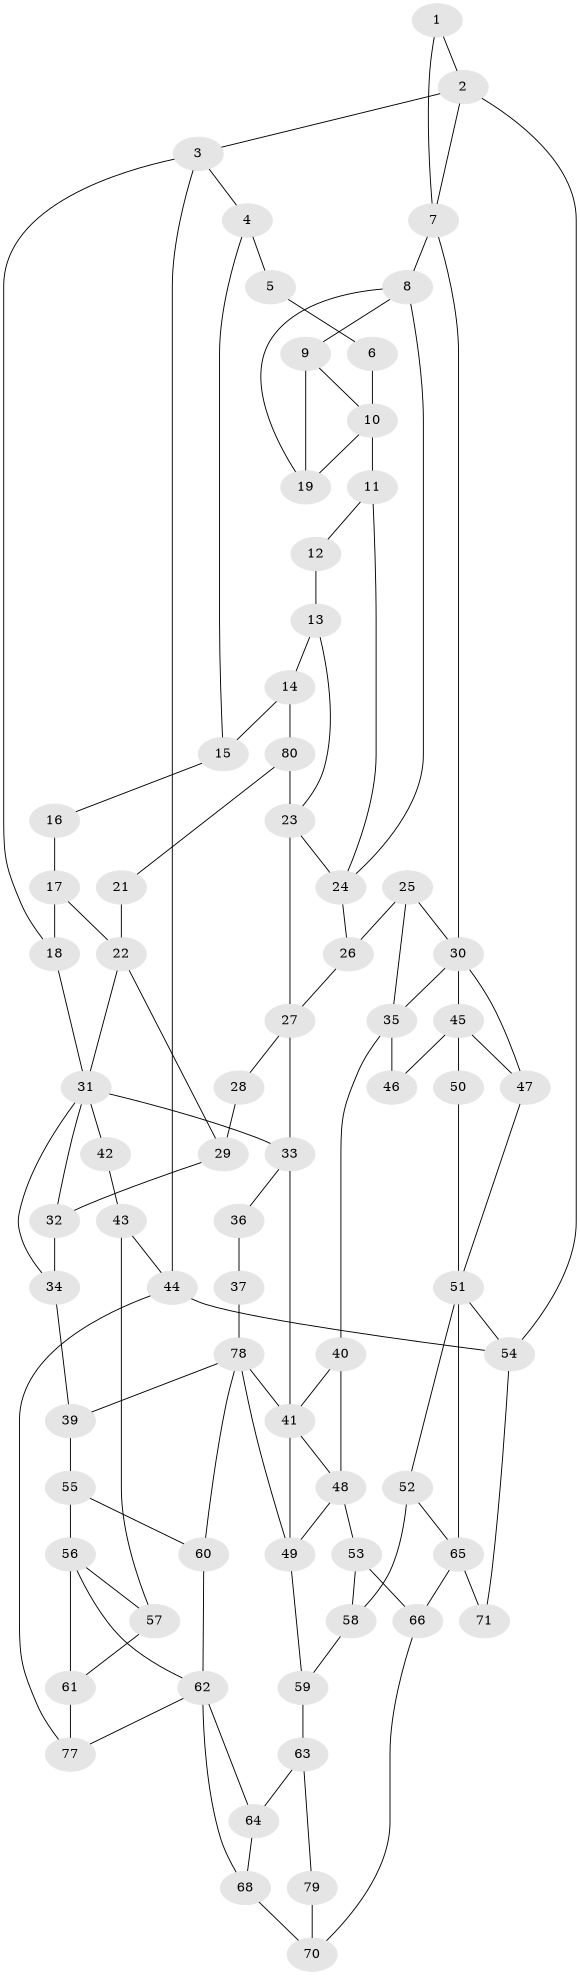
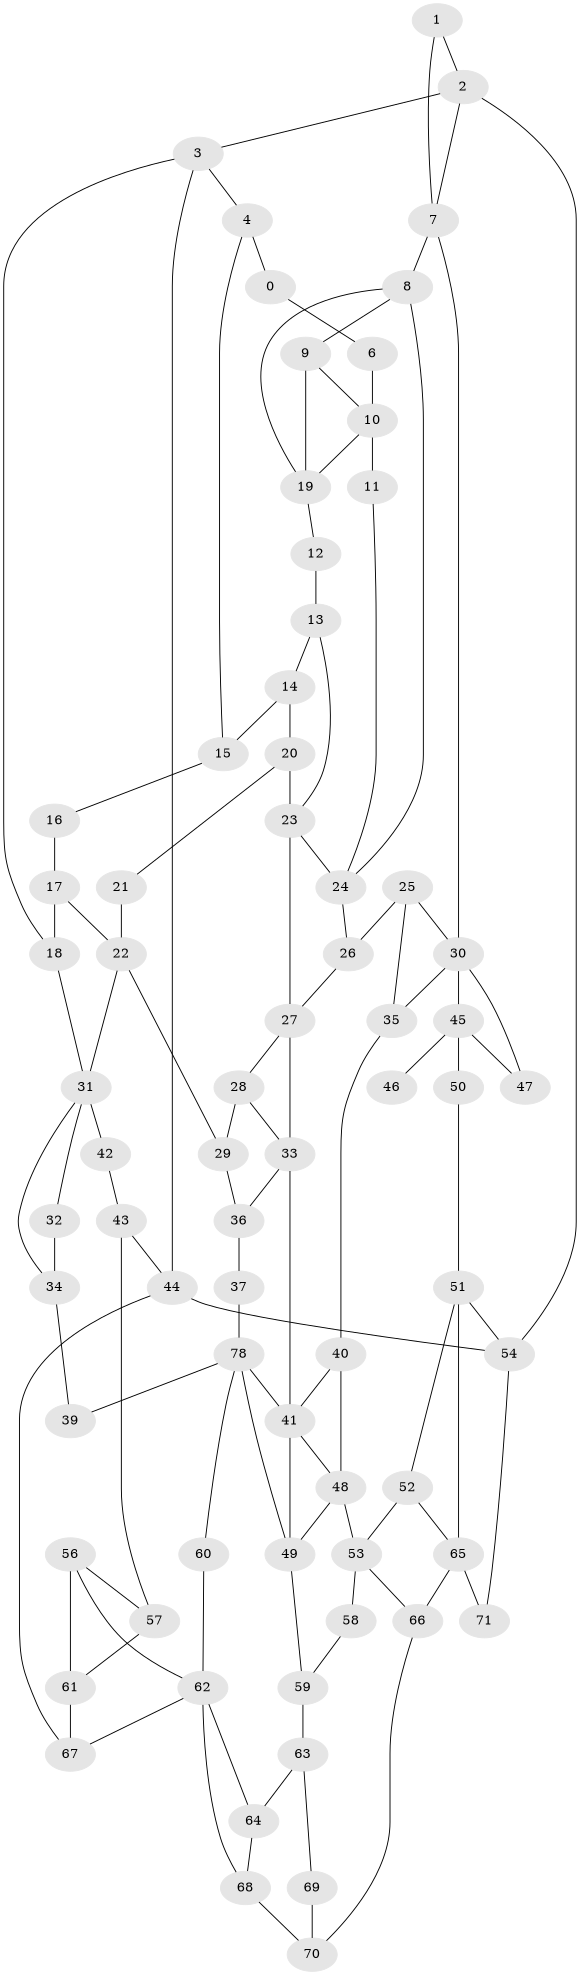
node "5": label "5" -> "0"
edge "11" -- "12": now "19" -- "12"
node "80": label "80" -> "20"
edge "35" -- "46": removed
edge "31" -- "33": now "28" -- "33"
edge "29" -- "32": now "29" -- "36"
edge "47" -- "51": removed
node "55": removed
edge "52" -- "58": now "52" -- "53"
node "77": label "77" -> "67"
node "79": label "79" -> "69"
